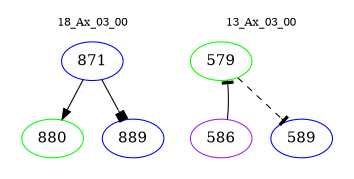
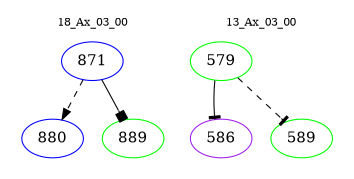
edge "871" -> "880": style solid -> dashed
edge "586" -> "579": reversed
node "880": color green -> blue
node "889": color blue -> green
node "589": color blue -> green
